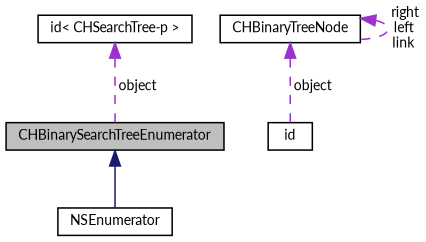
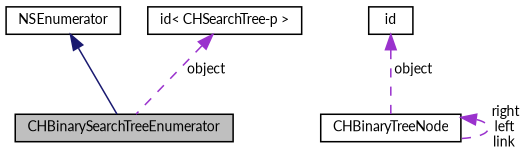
edge "id" -> "CHBinaryTreeNode": reversed
edge "NSEnumerator" -> "CHBinarySearchTreeEnumerator": reversed
